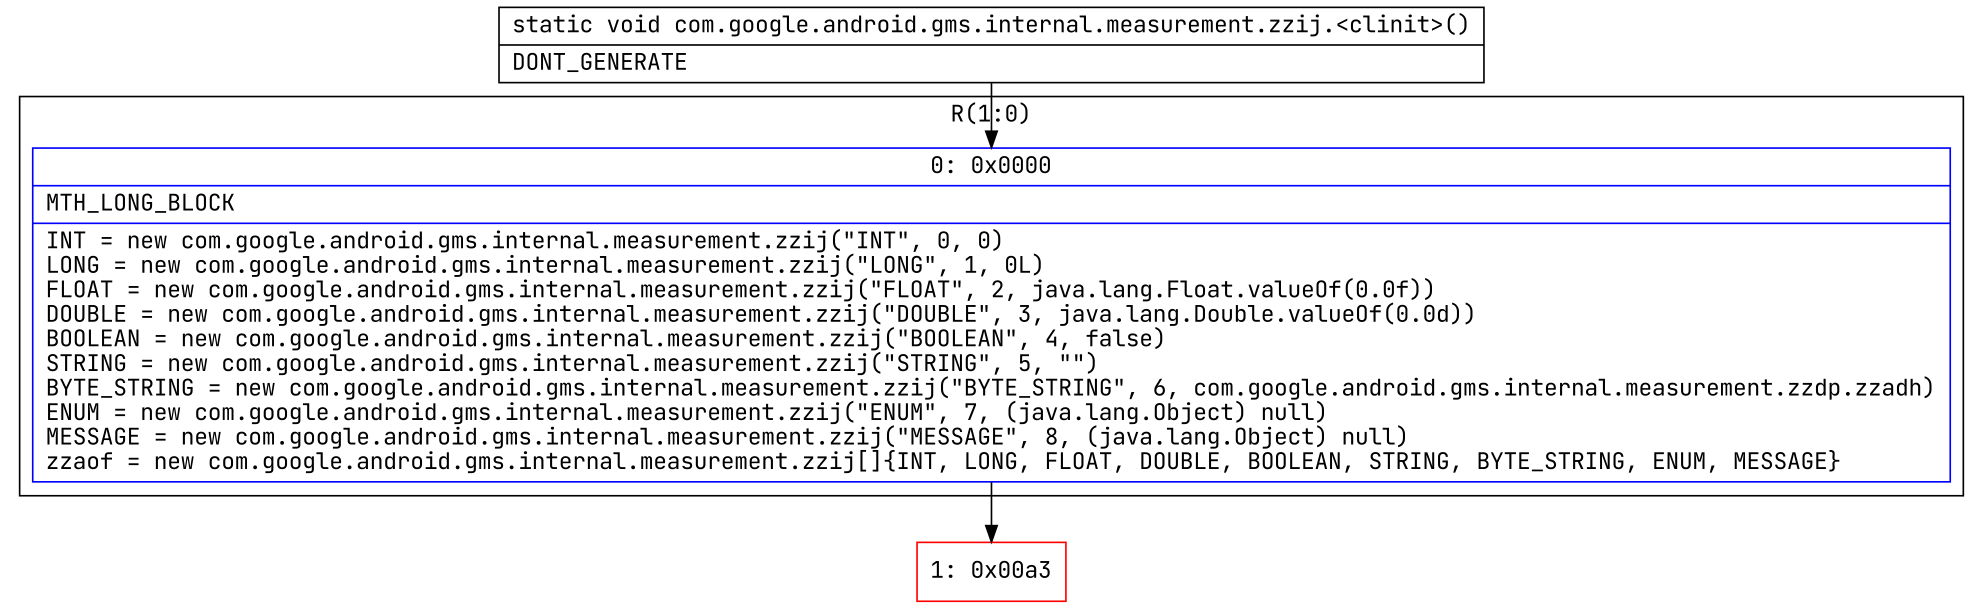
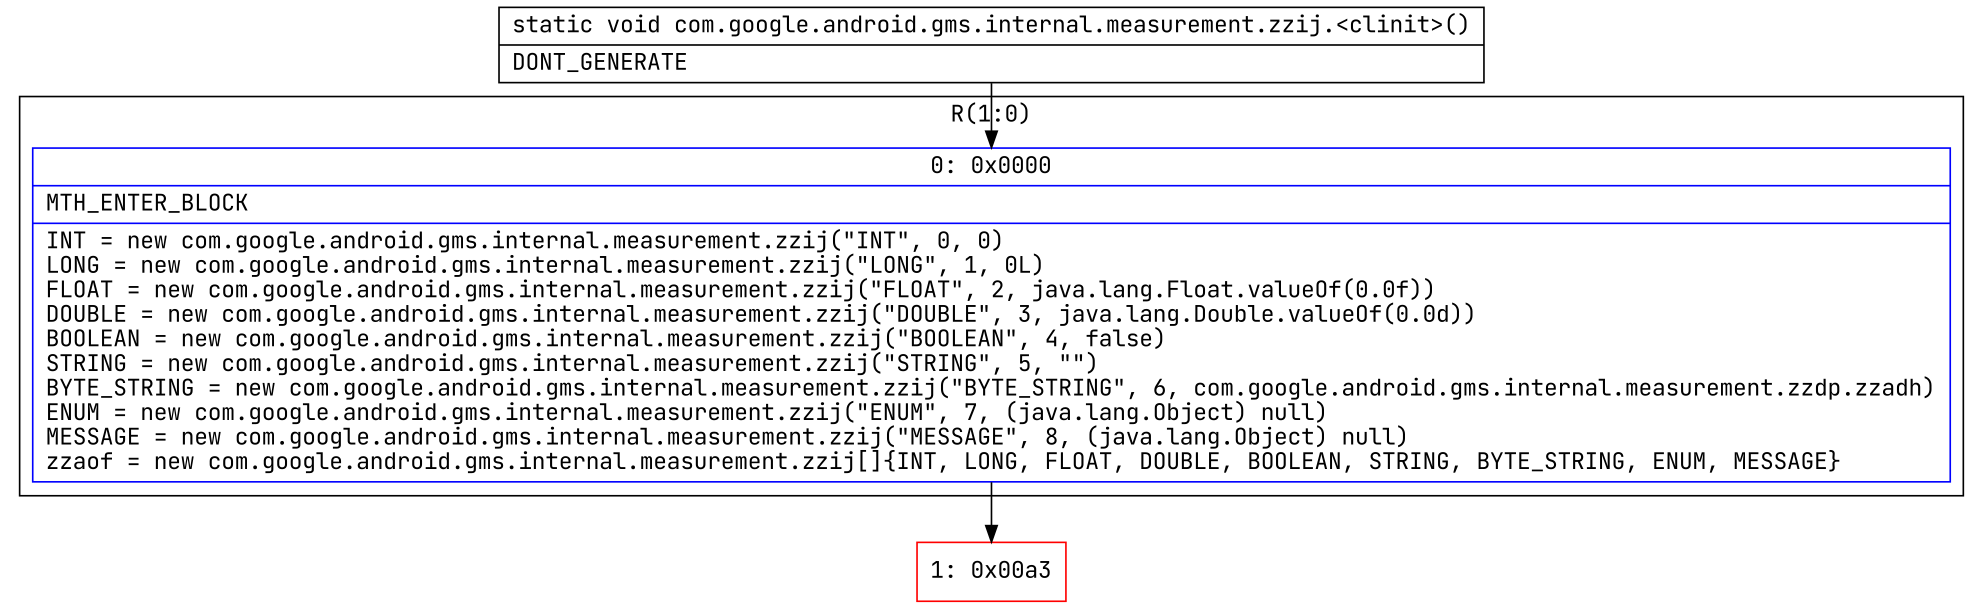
node "0: 0x0000": text "MTH_LONG_BLOCK" -> "MTH_ENTER_BLOCK"
